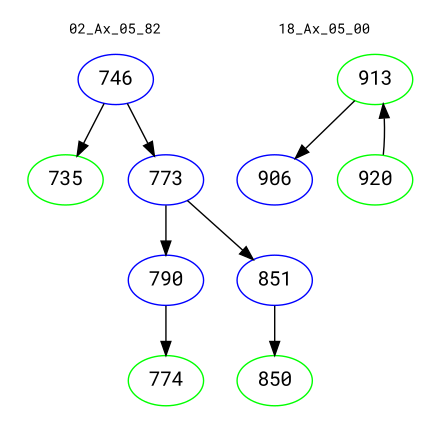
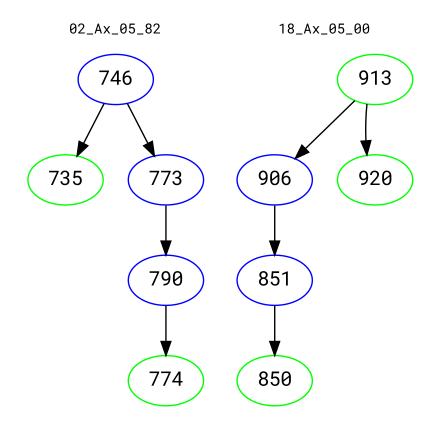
edge "920" -> "913": reversed
edge "773" -> "851": now "906" -> "851"
